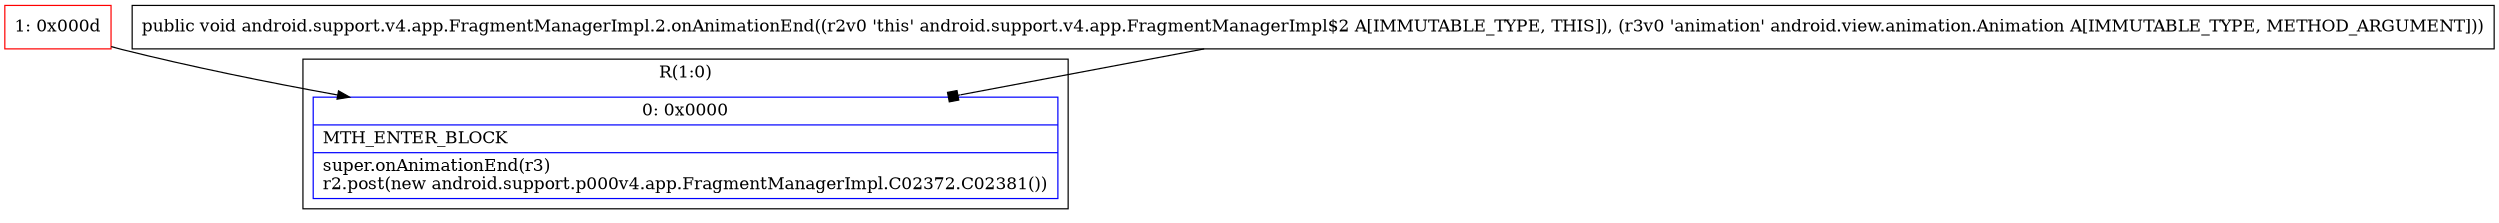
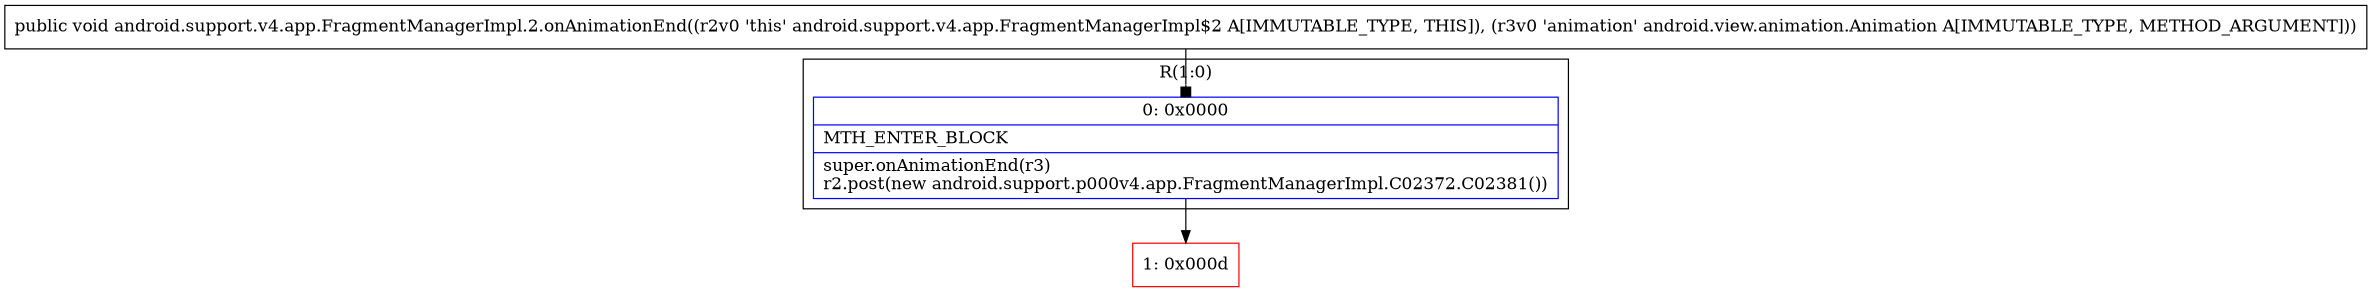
edge "1: 0x000d" -> "0: 0x0000": reversed
